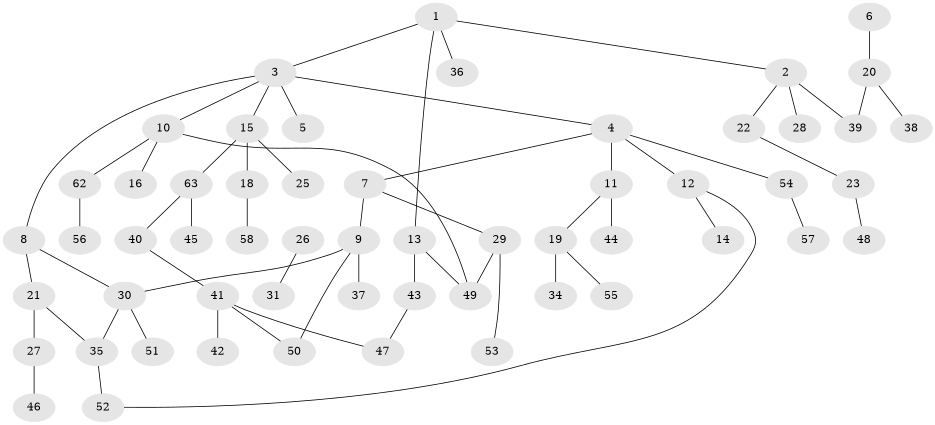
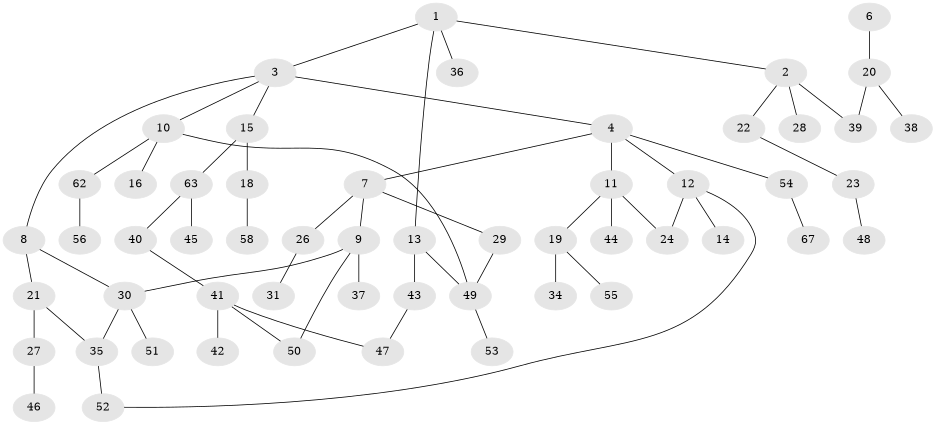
node "5": removed
node "25": removed
edge "7" -- "26": added
node "24": added
node "57": label "57" -> "67"
edge "29" -- "53": now "49" -- "53"
